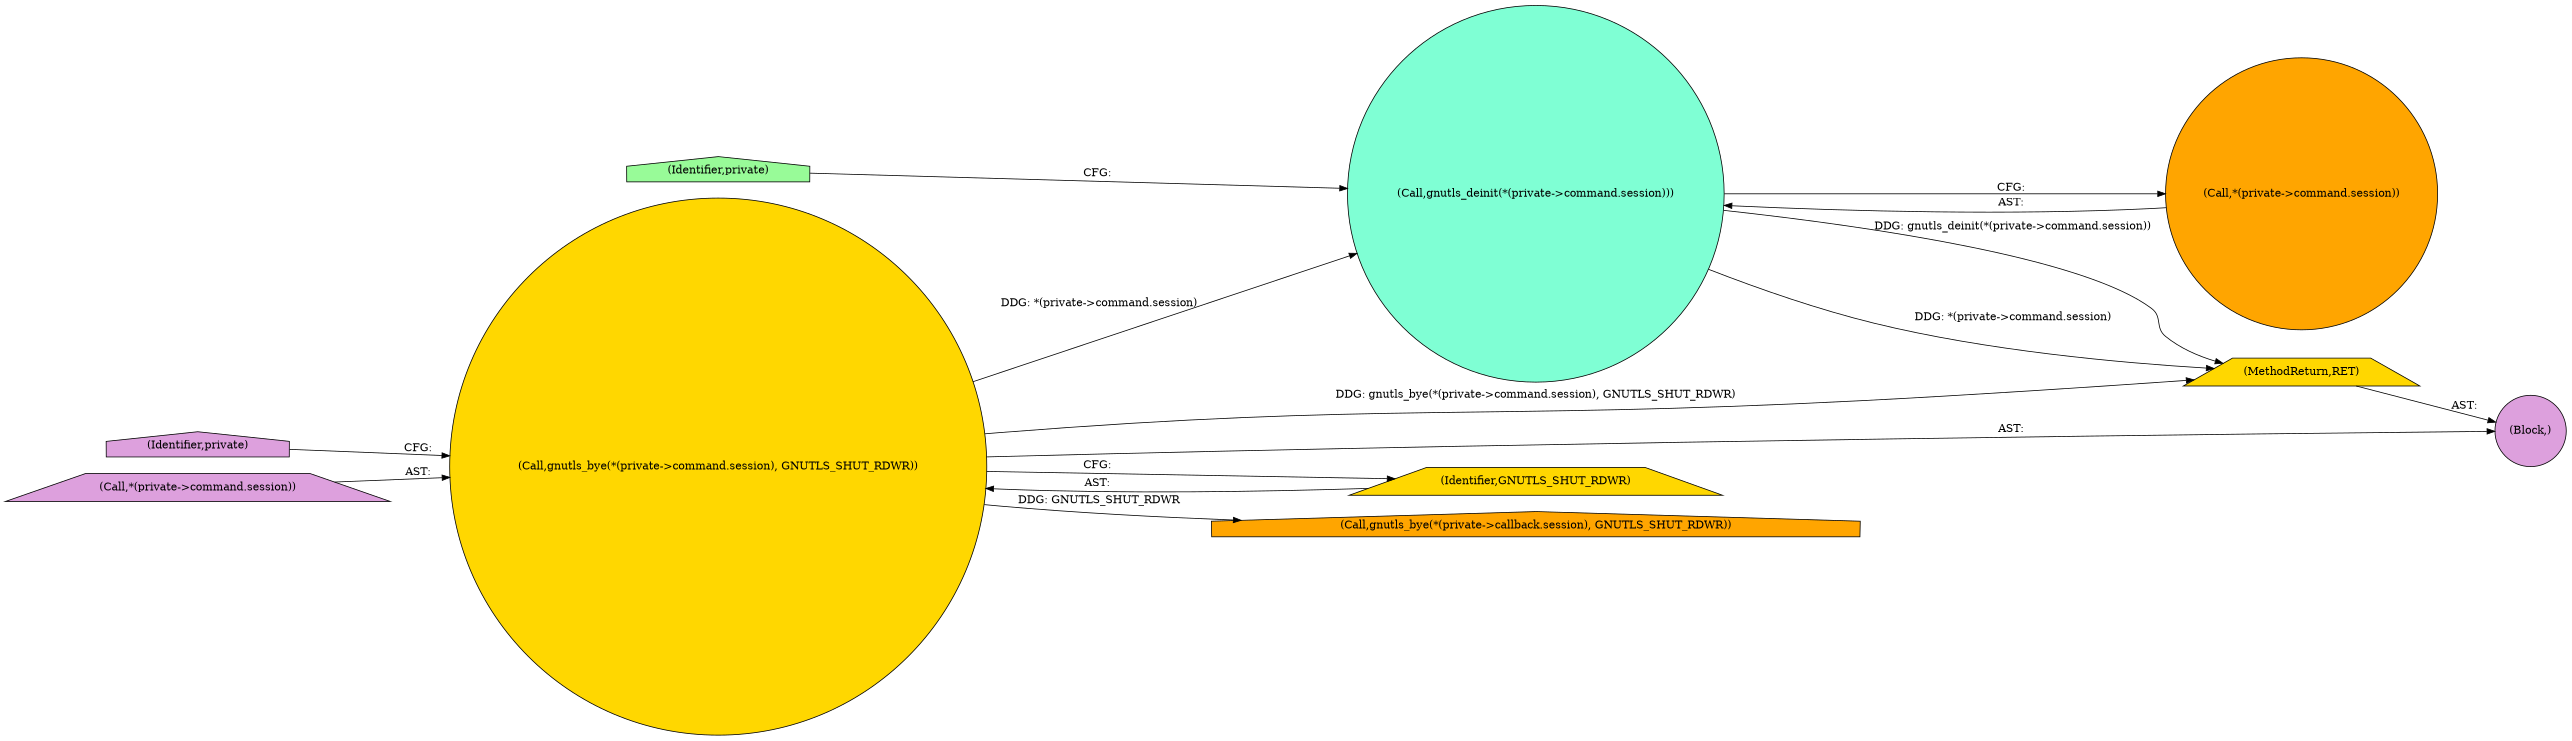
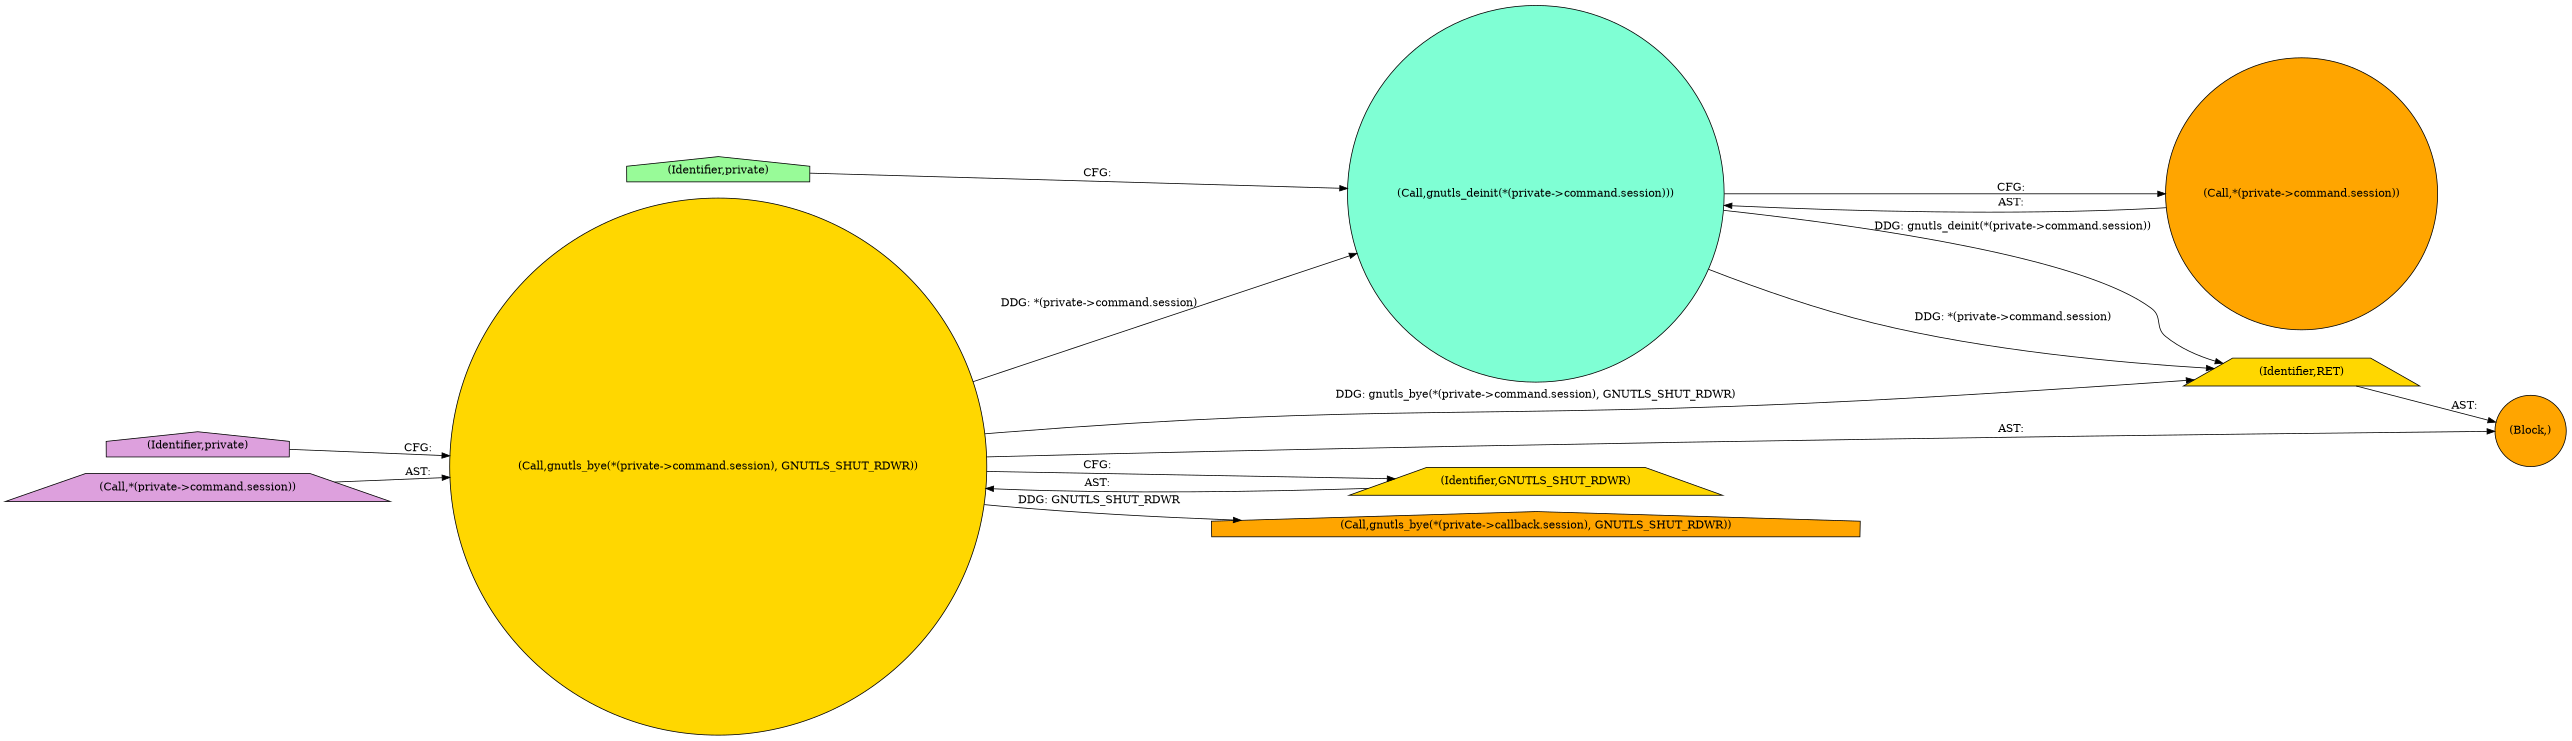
node "(MethodReturn,RET)": label "(MethodReturn,RET)" -> "(Identifier,RET)"
node "(Block,)": fillcolor plum -> orange
